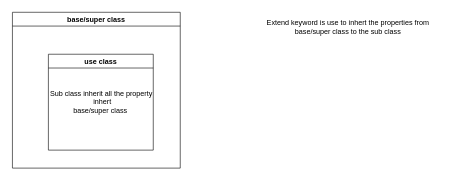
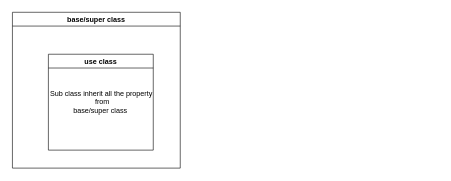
node "Extend keyword is use to inhert the properties from base/super class to the sub class": removed
node "Sub class inherit all the property inhert base/super class": label "Sub class inherit all the property inhert base/super class" -> "Sub class inherit all the property from base/super class"
